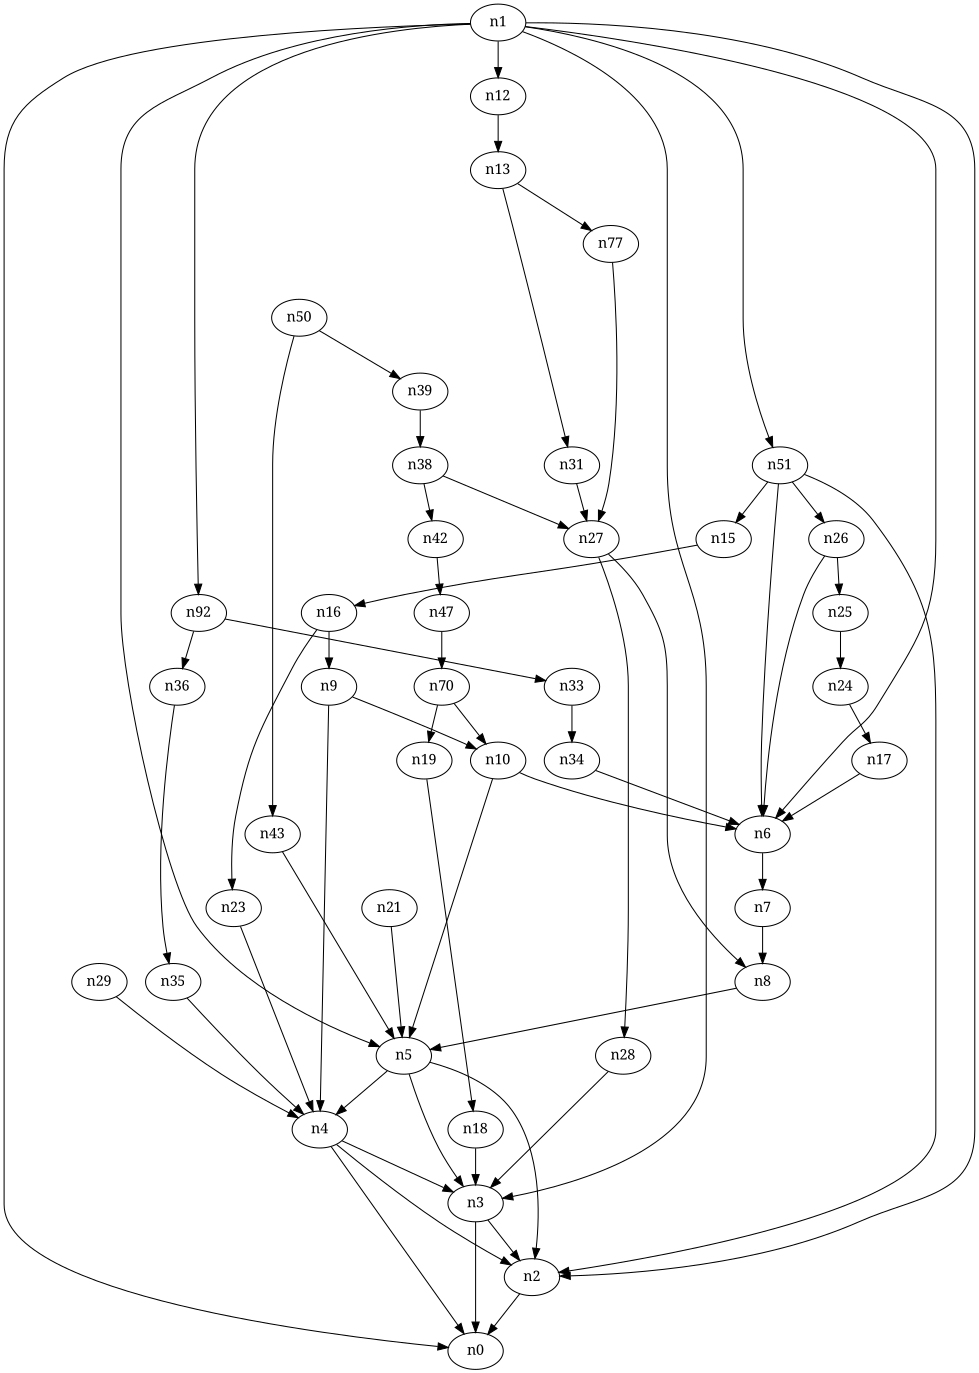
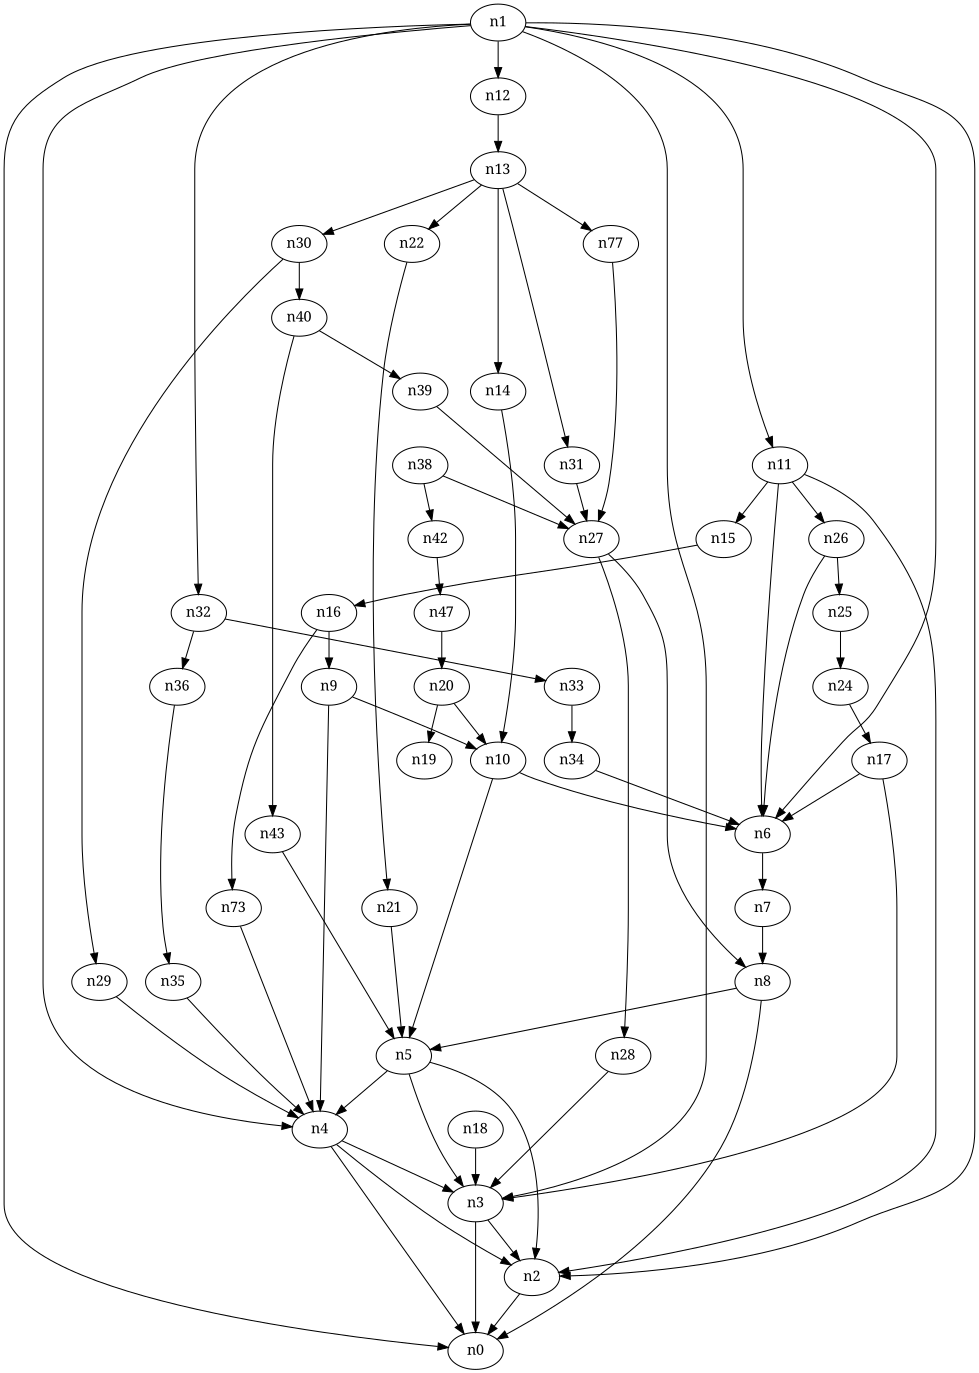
node "n30": added
node "n22": added
node "n50": label "n50" -> "n40"
node "n14": added
edge "n39" -> "n38": now "n39" -> "n27"
edge "n1" -> "n5": now "n1" -> "n4"
node "n51": label "n51" -> "n11"
node "n92": label "n92" -> "n32"
node "n70": label "n70" -> "n20"
node "n23": label "n23" -> "n73"
edge "n19" -> "n18": removed
edge "n17" -> "n3": added
edge "n8" -> "n0": added
